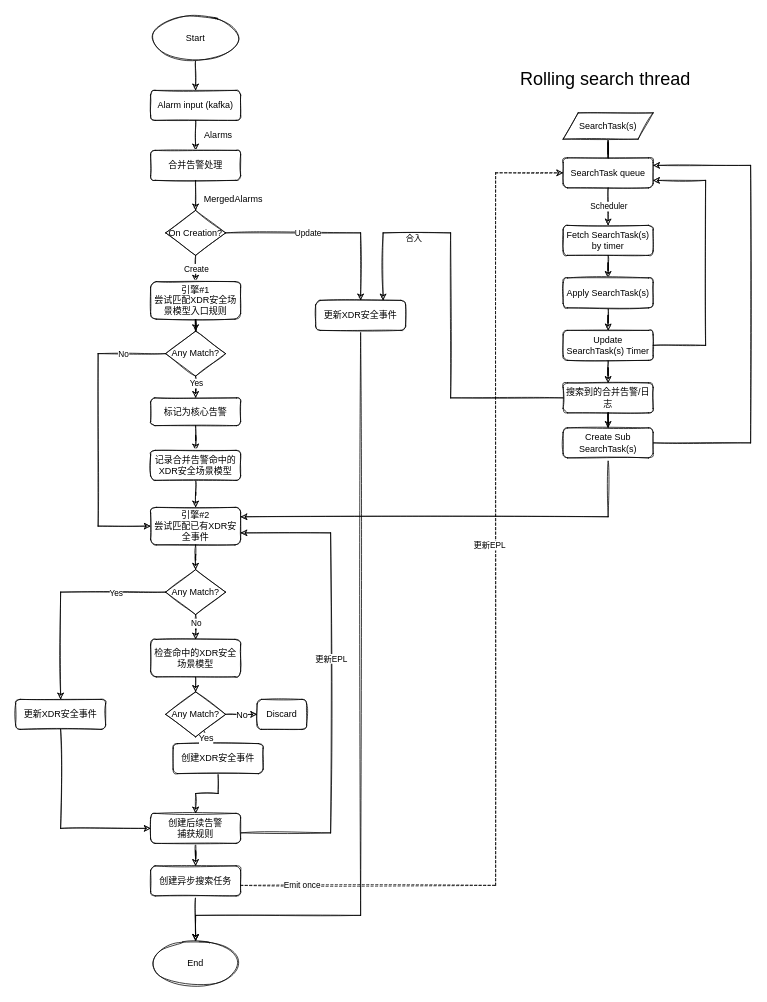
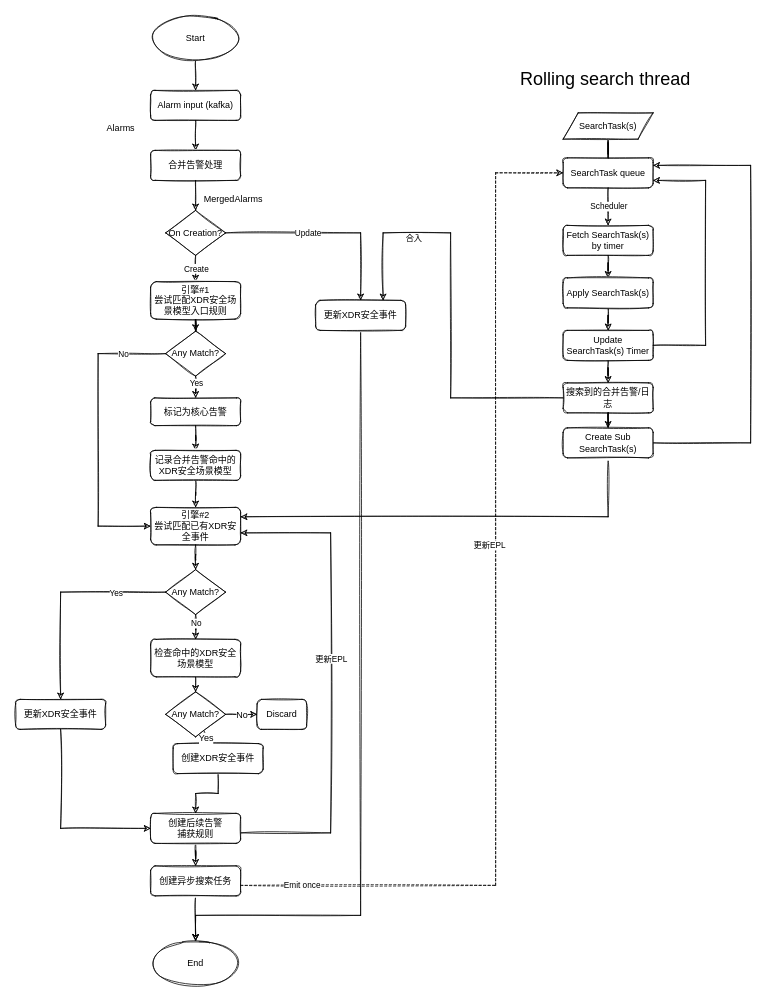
node "Alarms": moved (218, 135) -> (120, 128)
